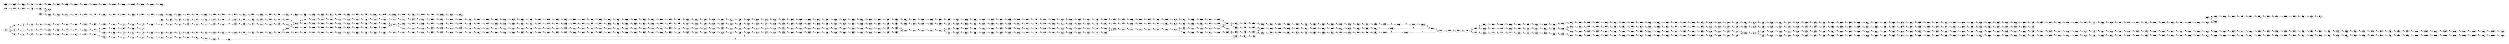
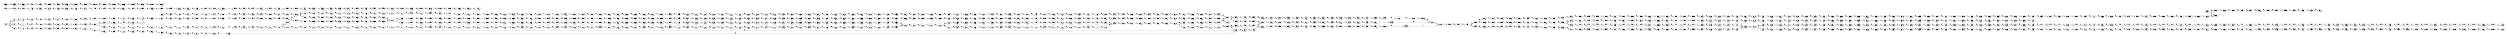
edge "S750" -> "S742": reversed
